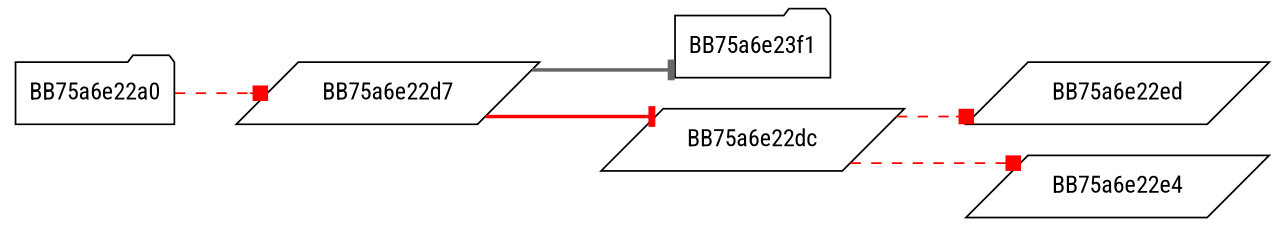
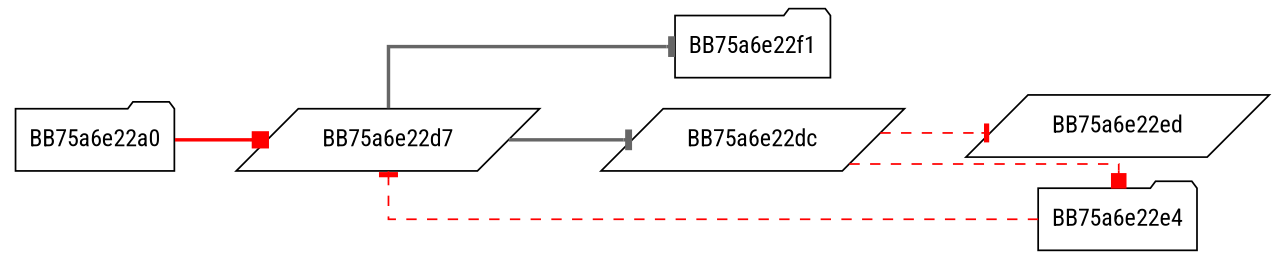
node "BB75a6e23f1": label "BB75a6e23f1" -> "BB75a6e22f1"
edge "BB75a6e22a0" -> "BB75a6e22d7": style dashed -> bold
edge "BB75a6e22d7" -> "BB75a6e22dc": color red -> gray40
edge "BB75a6e22dc" -> "BB75a6e22ed": arrowhead box -> tee
node "BB75a6e22e4": shape parallelogram -> folder
edge "BB75a6e22e4" -> "BB75a6e22d7": added
